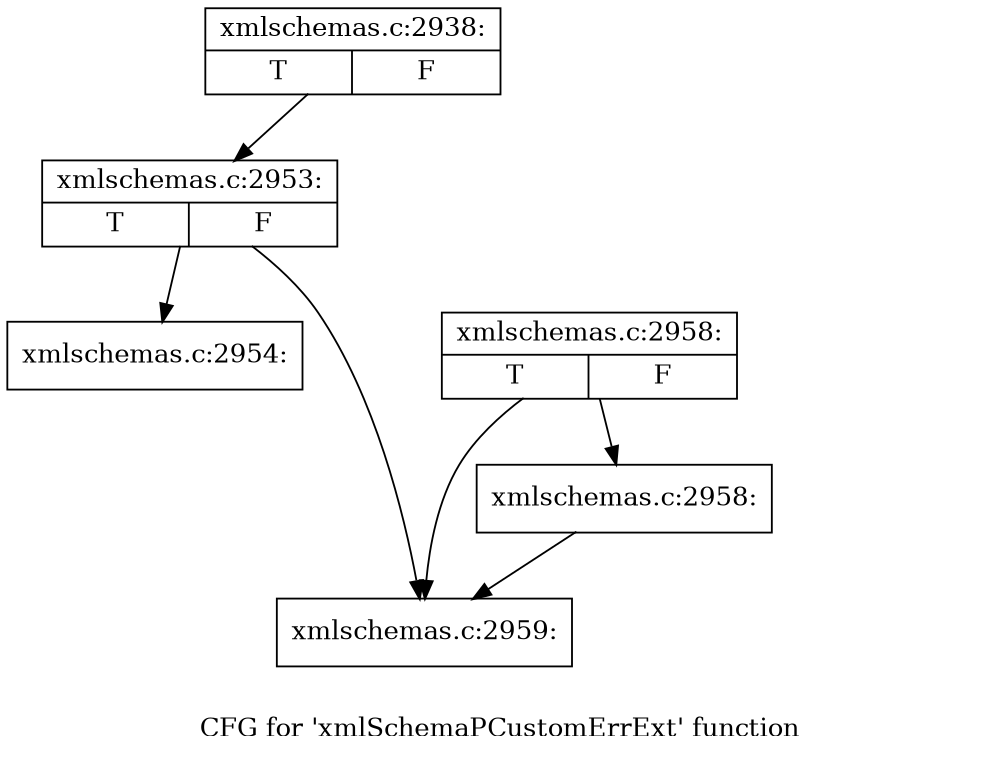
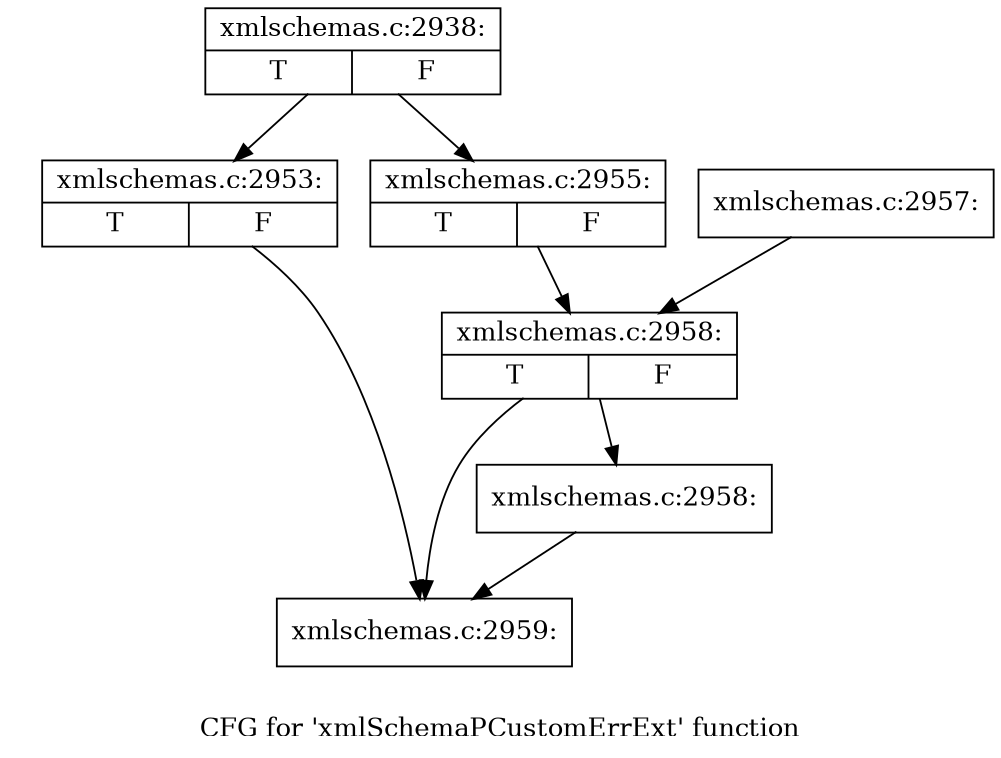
node "xmlschemas.c:2955:": added
node "xmlschemas.c:2957:": added
node "xmlschemas.c:2954:": removed
